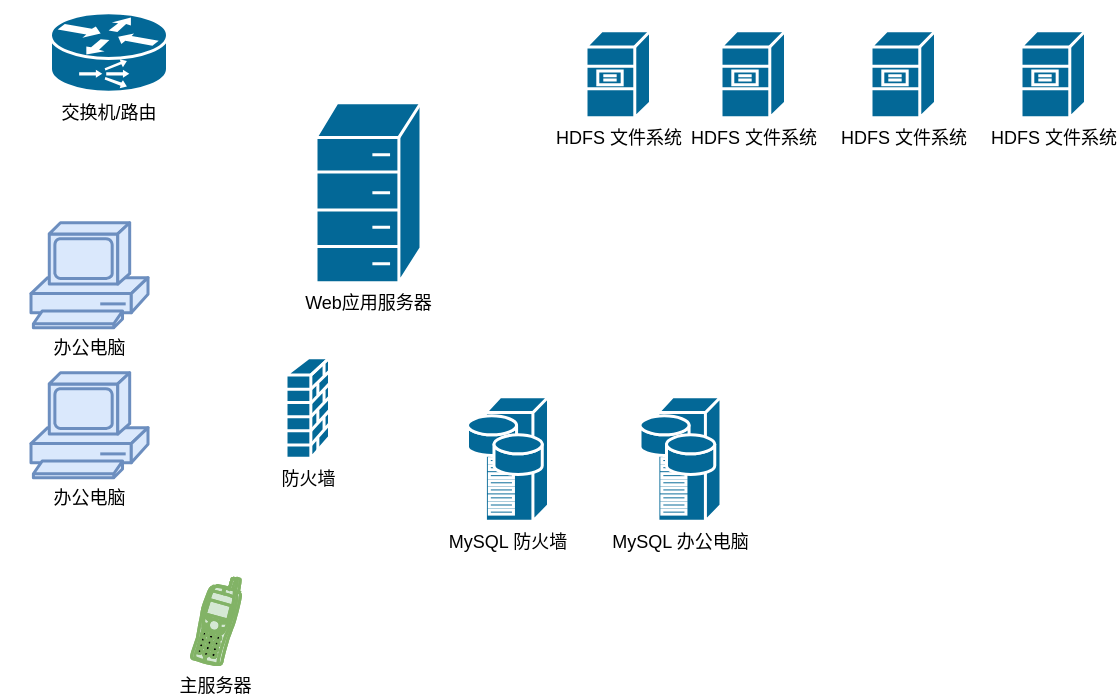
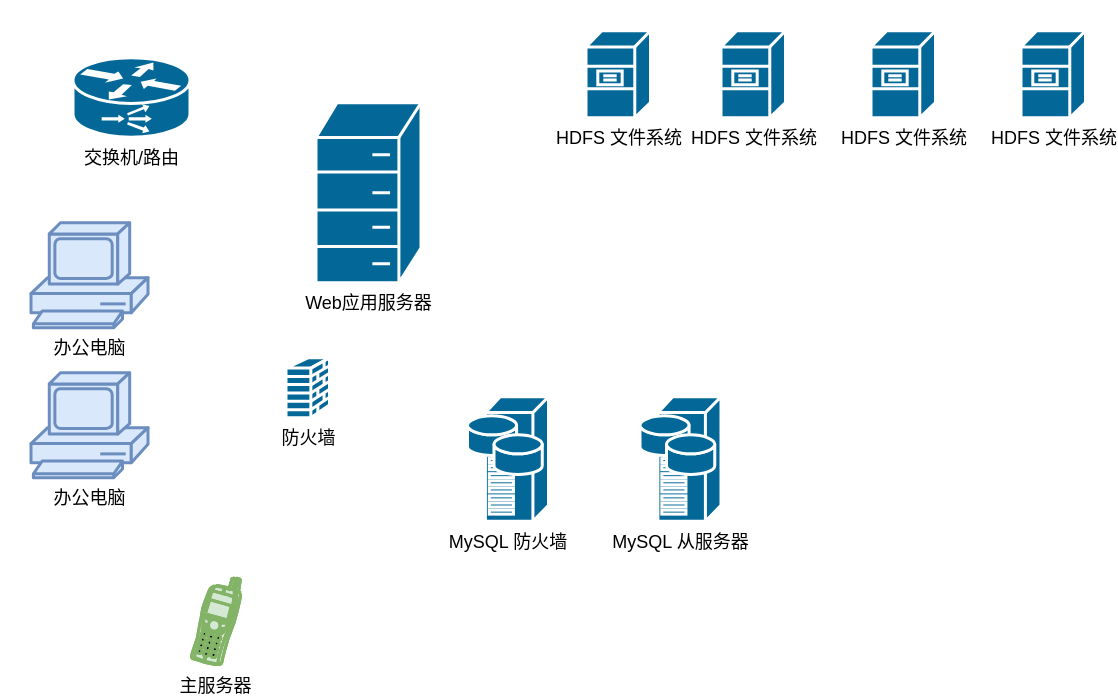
node "交换机/路由": moved (109, 53) -> (131, 98)
node "防火墙": size 44x101 -> 44x60
node "MySQL 办公电脑": label "MySQL 办公电脑" -> "MySQL 从服务器"
